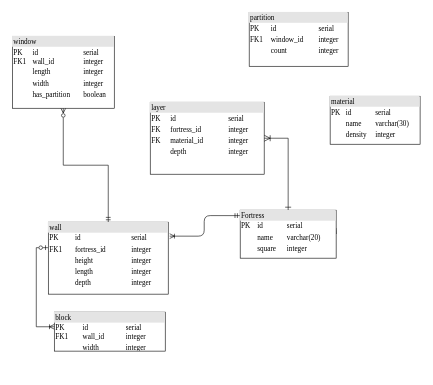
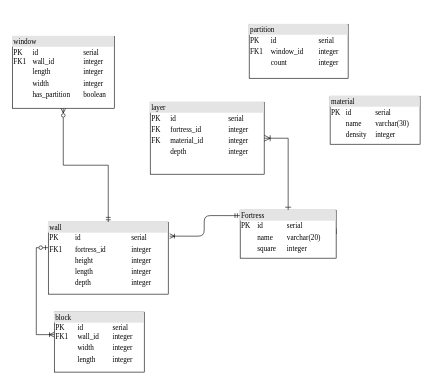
node "partition PK id serial FK1 window_id integer count integer": moved (299, 39) -> (299, 51)
node "block PK FK1 id wall_id serial integer width integer length integer": size 111x39 -> 90x60
